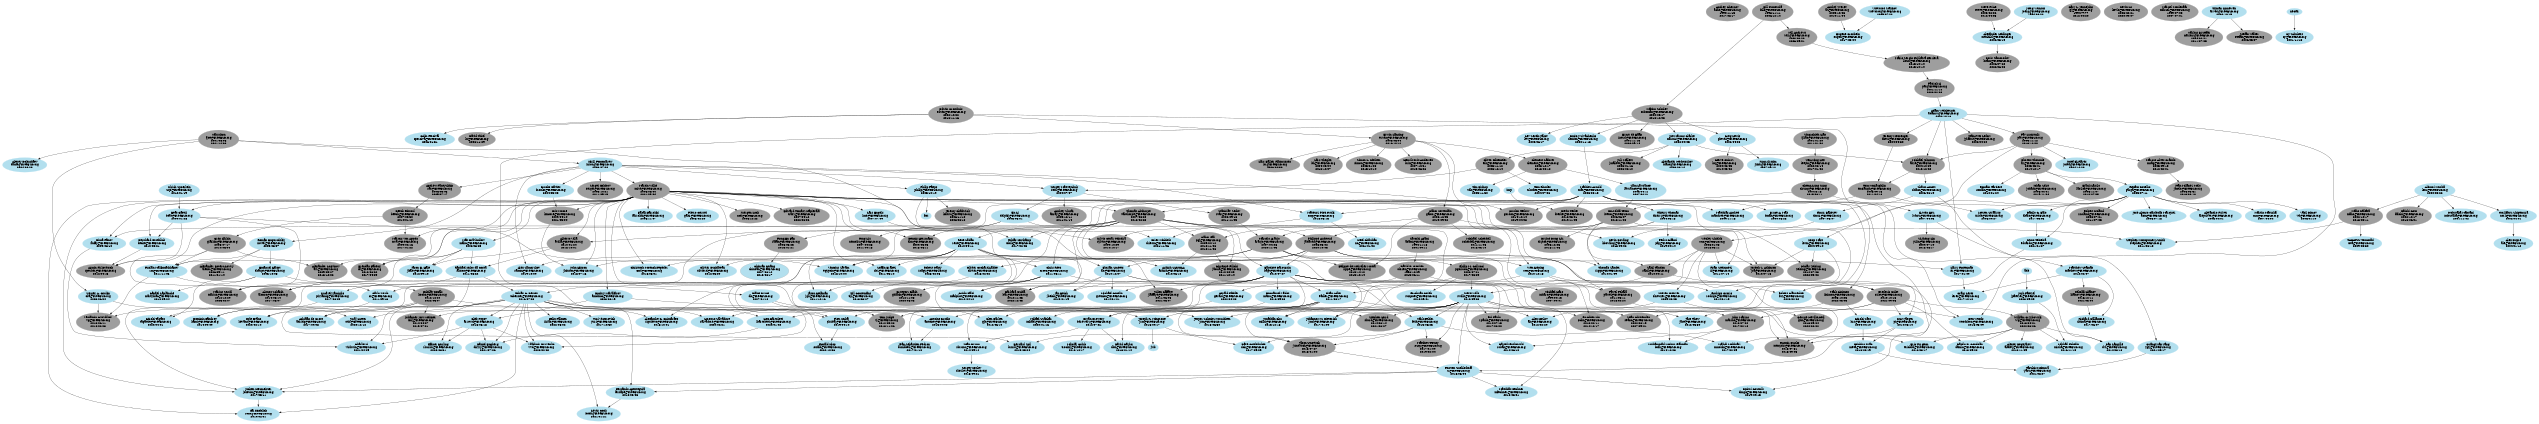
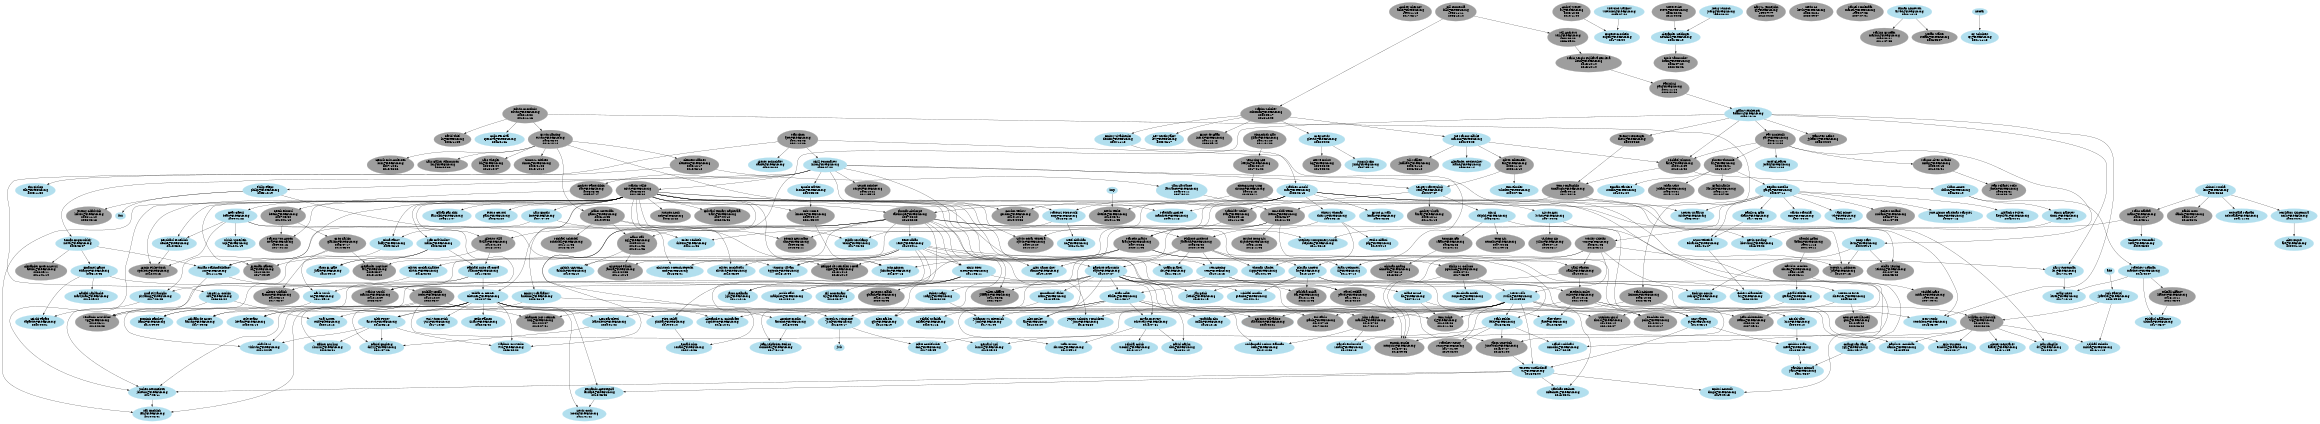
edge "Ulrich Spoerlein uqs@FreeBSD.org 2012/01/19" -> "Beat Gaetzi beat@FreeBSD.org 2009/01/28": reversed
edge "Lars Engels lme@FreeBSD.org 2007/07/09" -> "Luca Pizzamiglio pizzamig@FreeBSD.org 2017/08/25": added
edge "Rene Ladan rene@FreeBSD.org 2010/04/11" -> "Johannes M. Dieterich jmd@FreeBSD.org 2017/01/09": now "Robert Nagy rnagy@FreeBSD.org 2023/02/08" -> "Johannes M. Dieterich jmd@FreeBSD.org 2017/01/09"
node "Chinsan Huang chinsan@FreeBSD.org 2007/06/12 2013/08/17": fillcolor lightblue2 -> grey62
edge "Mark Linimon linimon@FreeBSD.org 2003/10/23 2022/05/05" -> "Piotr Kubaj pkubaj@FreeBSD.org 2019/04/14": now "Mark Linimon linimon@FreeBSD.org 2003/10/23 2022/05/05" -> "Tom Judge tj@FreeBSD.org 2012/05/28 2018/11/06"
node "Lorenzo Salvadore salvadore@FreeBSD.org 2020/02/21": fillcolor lightblue2 -> grey62
node "Sergey Kozlov skozlov@FreeBSD.org 2018/09/21": removed
node "Kai Knoblich rene@FreeBSD.org 2019/02/01": label "Kai Knoblich rene@FreeBSD.org 2019/02/01" -> "Kai Knoblich kai@FreeBSD.org 2019/02/01"
